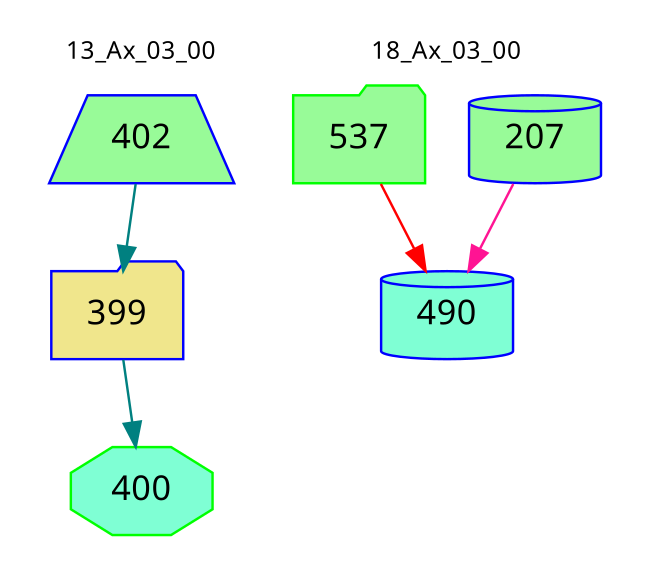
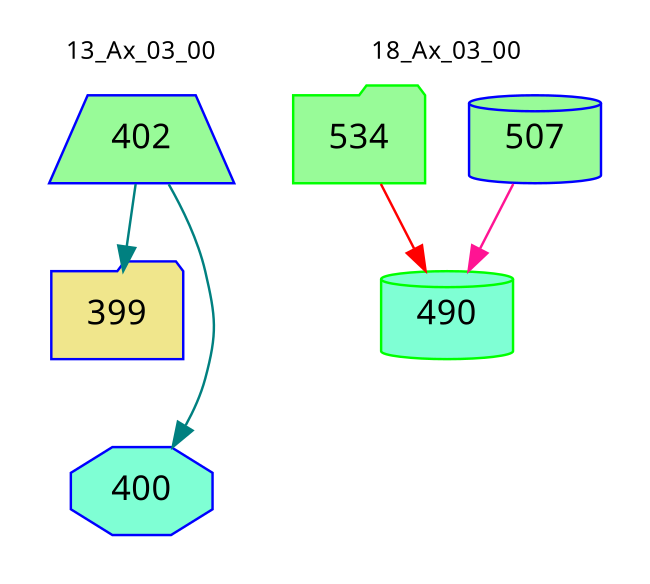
node "537": label "537" -> "534"
node "207": label "207" -> "507"
node "490": color blue -> green
edge "399" -> "400": now "402" -> "400"
node "400": color green -> blue
